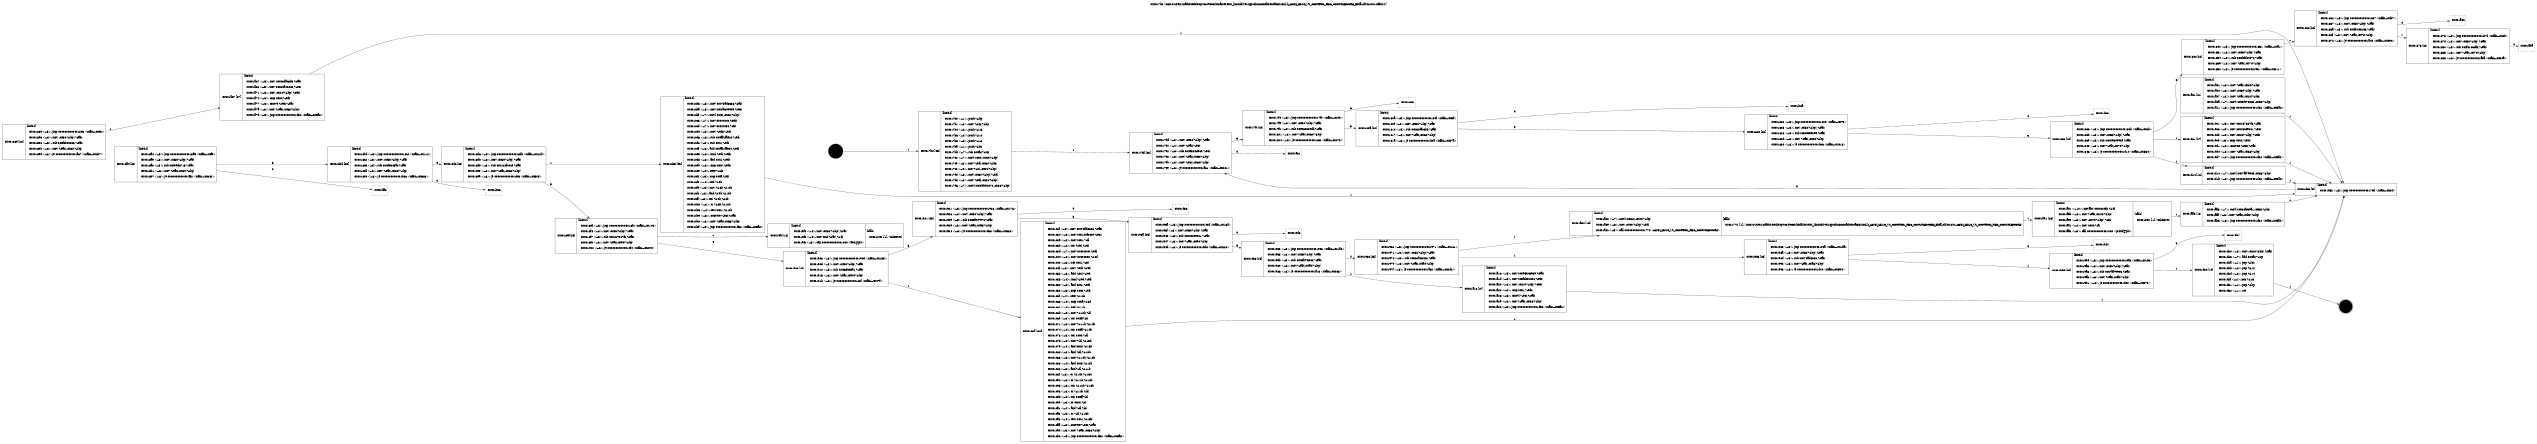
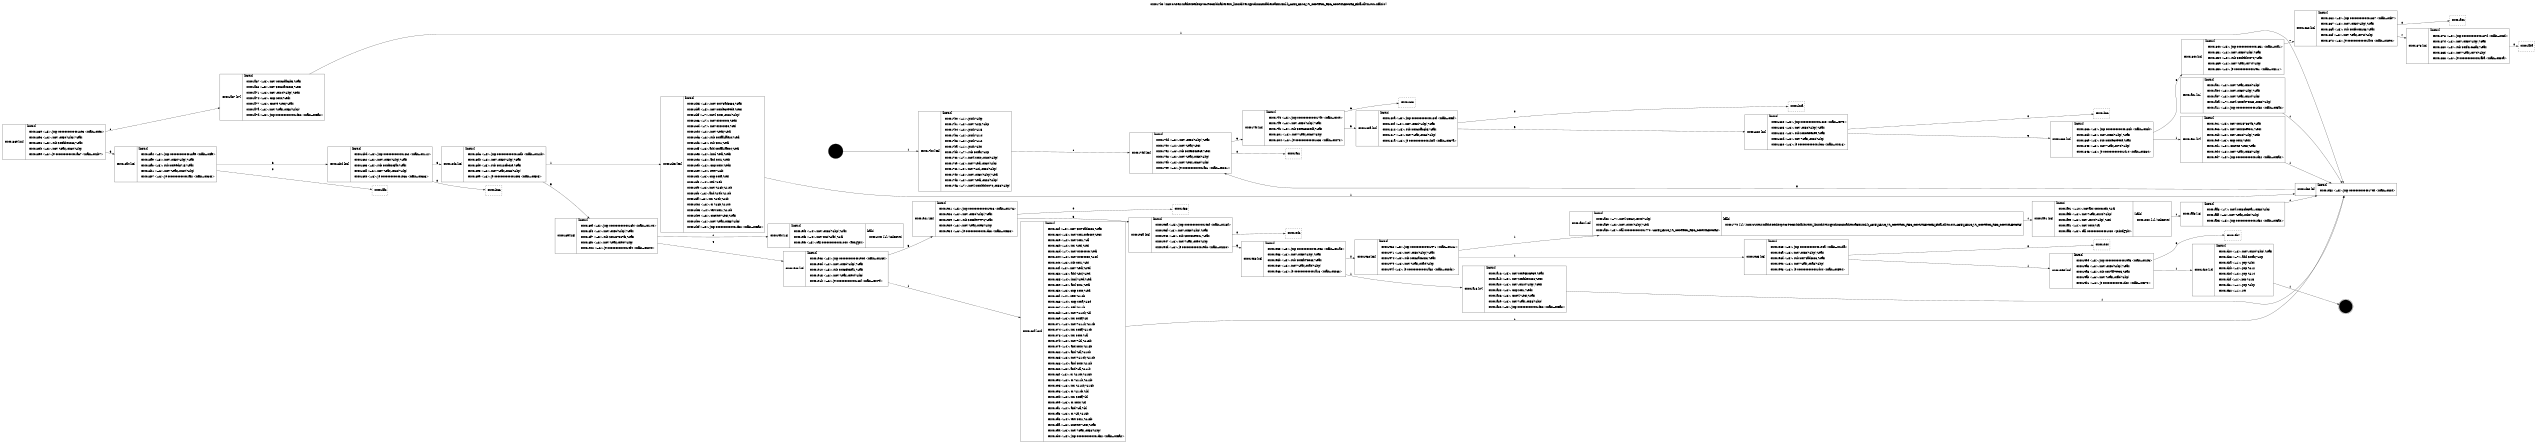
edge "0x40188e [22]" -> "0x4018a4 [25]": added, label "6"
node "0x401d14 [12]": removed
